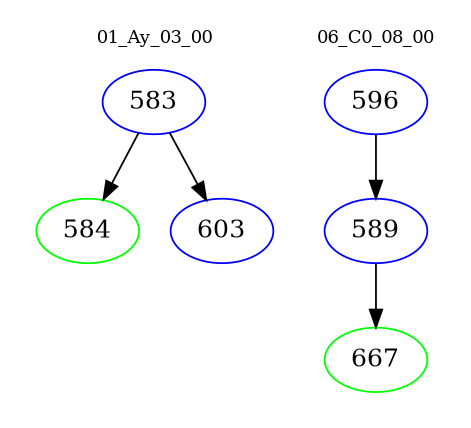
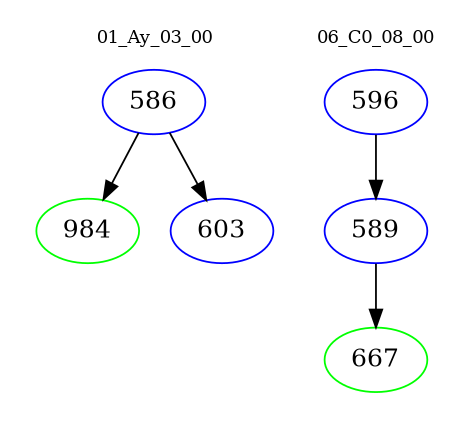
node "583": label "583" -> "586"
node "584": label "584" -> "984"
